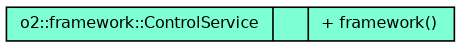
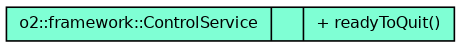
node "o2::framework::ControlService": text "+ framework()" -> "+ readyToQuit()"
